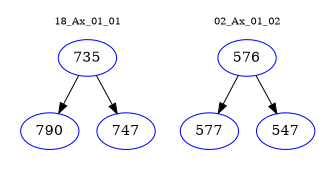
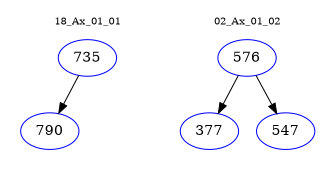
node "747": removed
node "577": label "577" -> "377"
